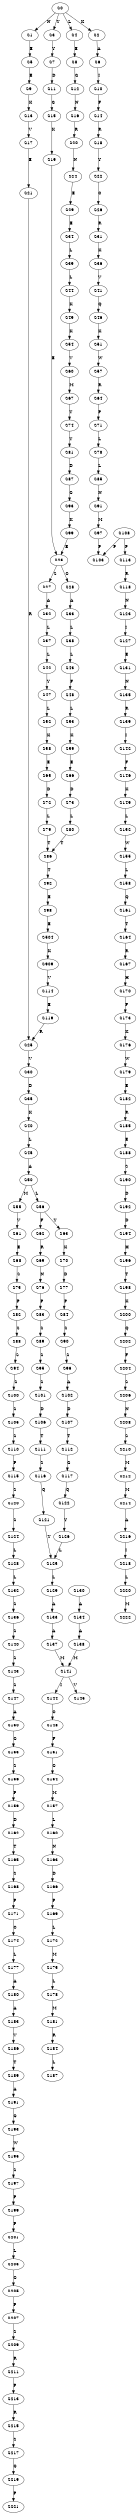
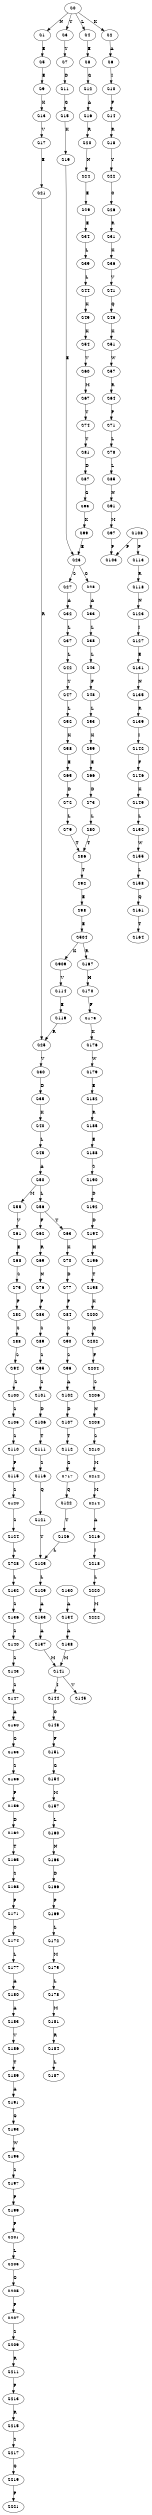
edge "S12" -> "S16": label "N" -> "A"
edge "S164" -> "S167": now "S504" -> "S167"
node "S117": label "S117" -> "S717"
node "S128": label "S128" -> "S728"
